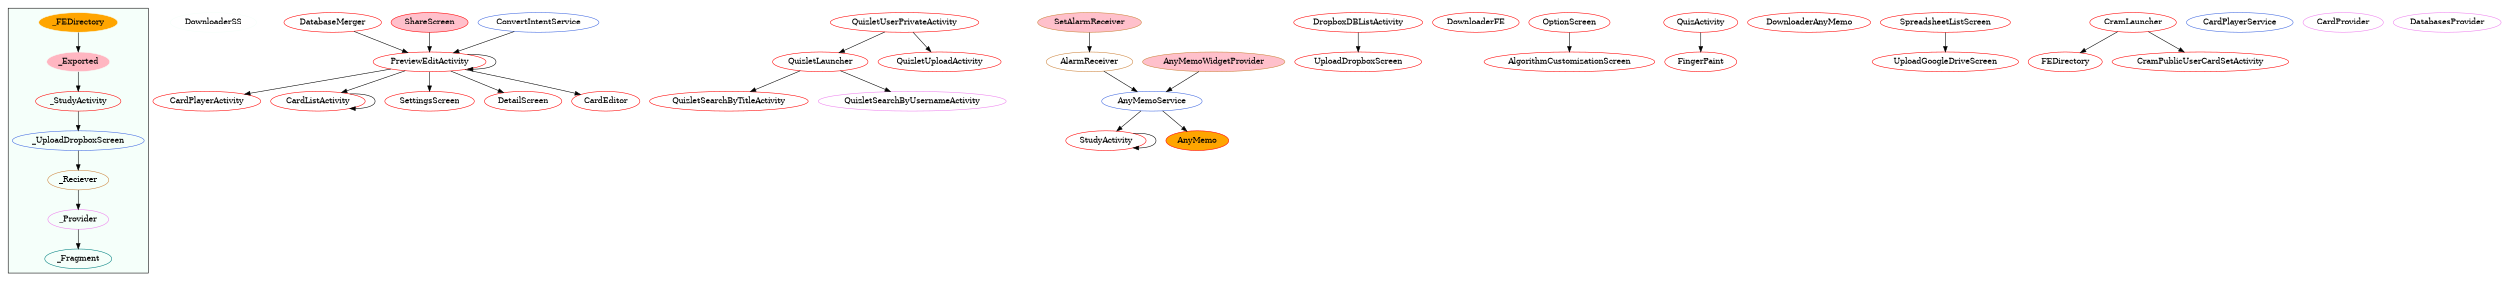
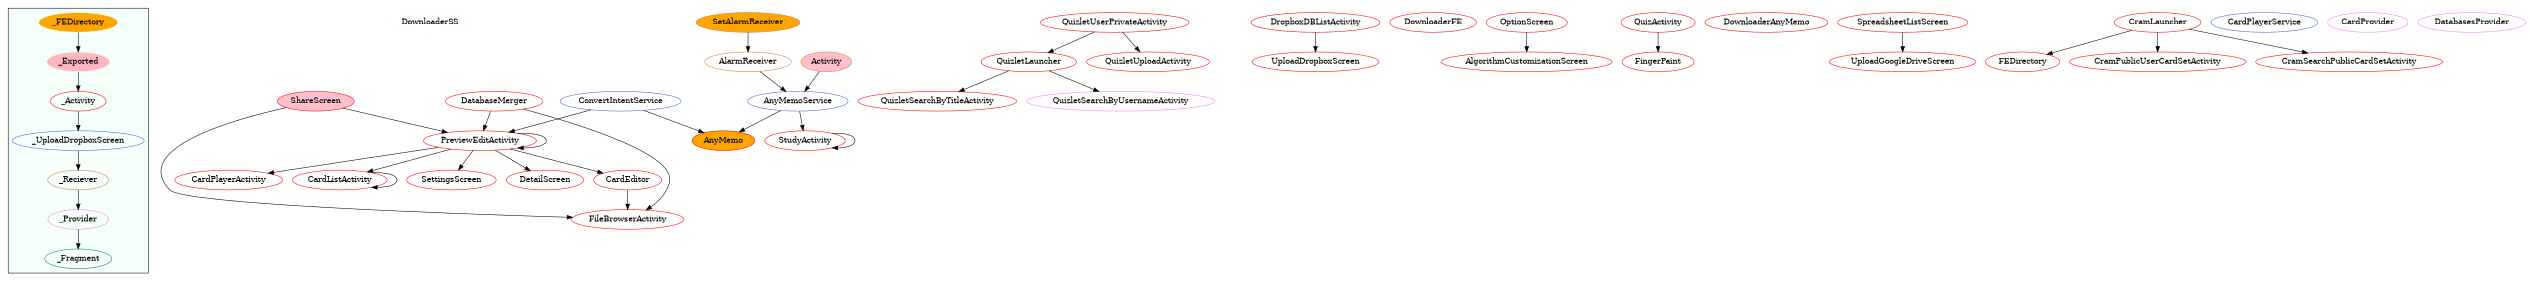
node "SetAlarmReceiver": fillcolor pink -> orange
node "AnyMemoWidgetProvider": label "AnyMemoWidgetProvider" -> "Activity"
node "CramSearchPublicCardSetActivity": added
node "_StudyActivity": label "_StudyActivity" -> "_Activity"
edge "ConvertIntentService" -> "AnyMemo": added
node "FileBrowserActivity": added
